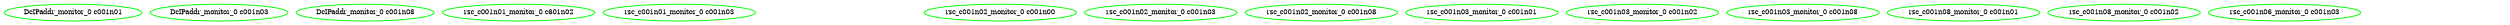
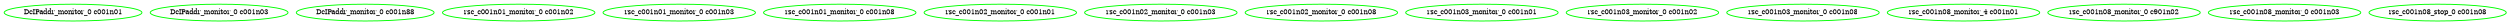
node "DcIPaddr_monitor_0 c001n08": label "DcIPaddr_monitor_0 c001n08" -> "DcIPaddr_monitor_0 c001n88"
node "rsc_c001n01_monitor_0 c601n02": label "rsc_c001n01_monitor_0 c601n02" -> "rsc_c001n01_monitor_0 c001n02"
node "rsc_c001n01_monitor_0 c001n08": added
node "rsc_c001n02_monitor_0 c001n00": label "rsc_c001n02_monitor_0 c001n00" -> "rsc_c001n02_monitor_0 c001n01"
node "rsc_c001n08_monitor_0 c001n01": label "rsc_c001n08_monitor_0 c001n01" -> "rsc_c001n08_monitor_4 c001n01"
node "rsc_c001n08_monitor_0 c001n02": label "rsc_c001n08_monitor_0 c001n02" -> "rsc_c001n08_monitor_0 c901n02"
node "rsc_c001n06_monitor_0 c001n03": label "rsc_c001n06_monitor_0 c001n03" -> "rsc_c001n08_monitor_0 c001n03"
node "rsc_c001n08_stop_0 c001n08": added
